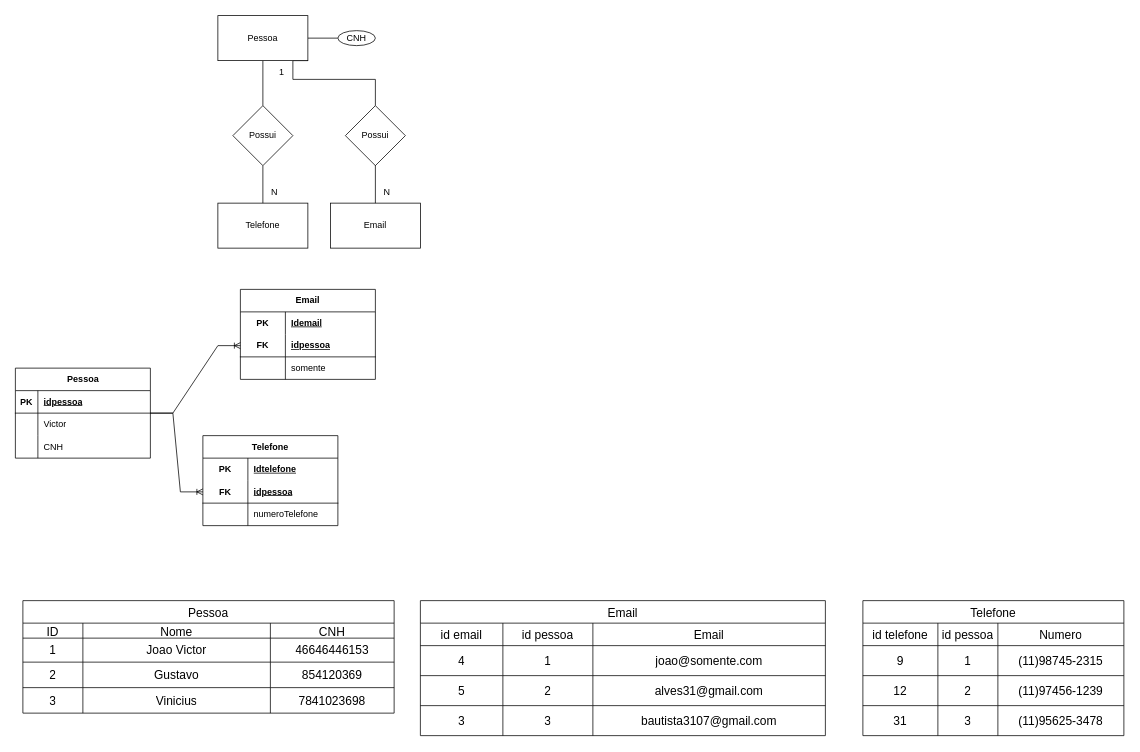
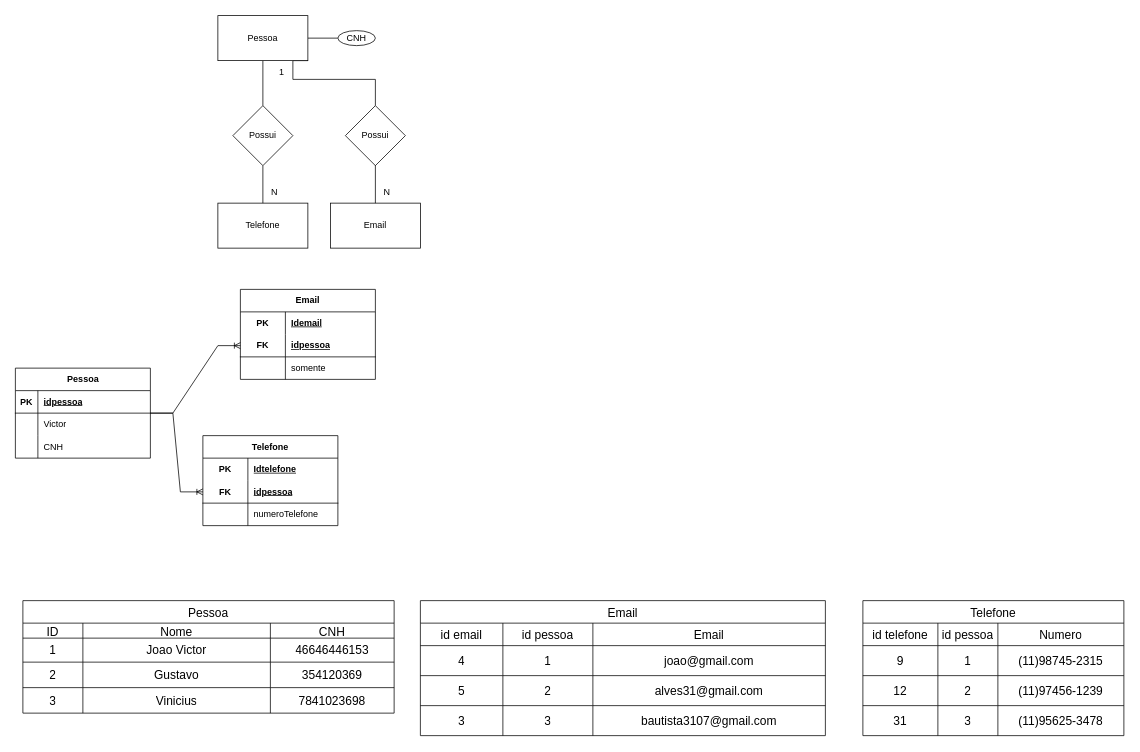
node "joao@somente.com": label "joao@somente.com" -> "joao@gmail.com"
node "854120369": label "854120369" -> "354120369"
